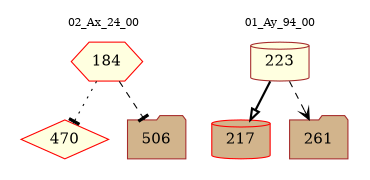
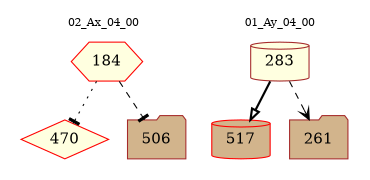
cluster "02_Ax_24_00": label "02_Ax_24_00" -> "02_Ax_04_00"
cluster "01_Ay_94_00": label "01_Ay_94_00" -> "01_Ay_04_00"
node "223": label "223" -> "283"
node "217": label "217" -> "517"
